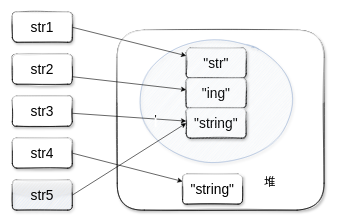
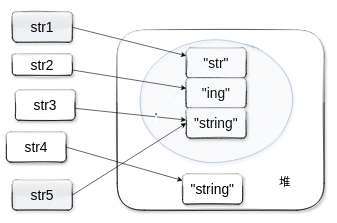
node "str1": fillcolor #ffffff -> #dae8fc
node "str2": size 60x30 -> 60x21
node "str3": moved (42, 111) -> (45, 105)
node "str4": moved (42, 153) -> (36, 147)
node "堆": moved (270, 183) -> (285, 183)
